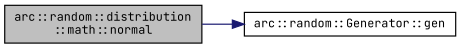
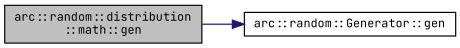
node "arc::random::distribution ::math::normal": label "arc::random::distribution ::math::normal" -> "arc::random::distribution ::math::gen"
